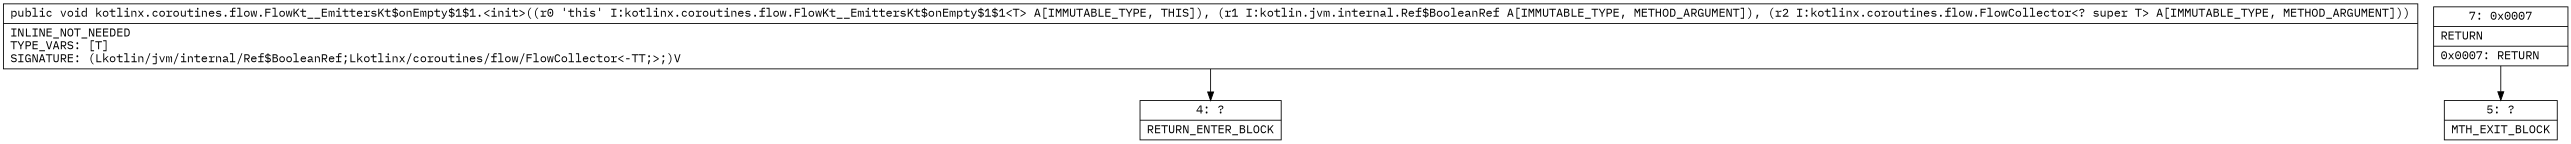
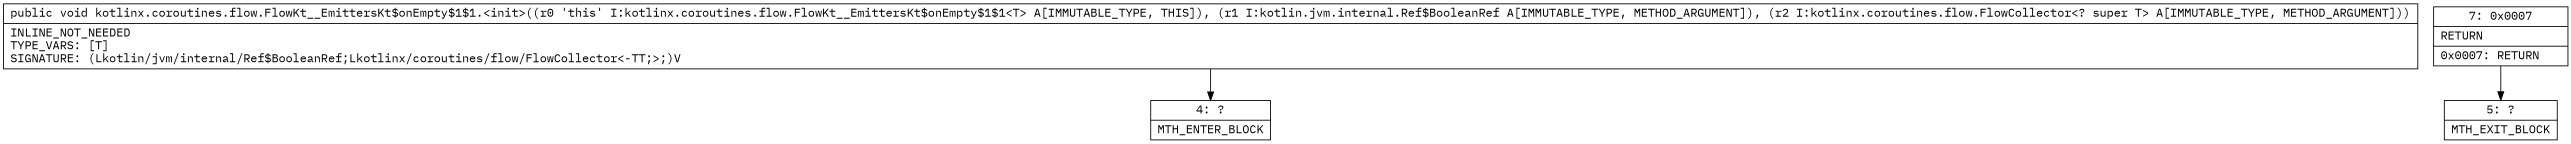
node "4: ?": text "RETURN_ENTER_BLOCK" -> "MTH_ENTER_BLOCK"
